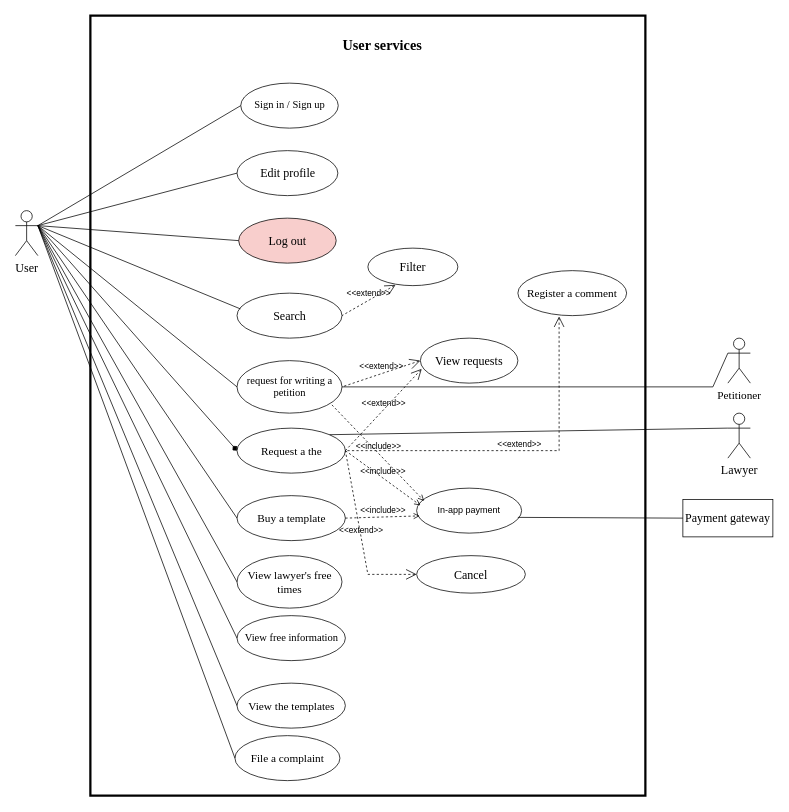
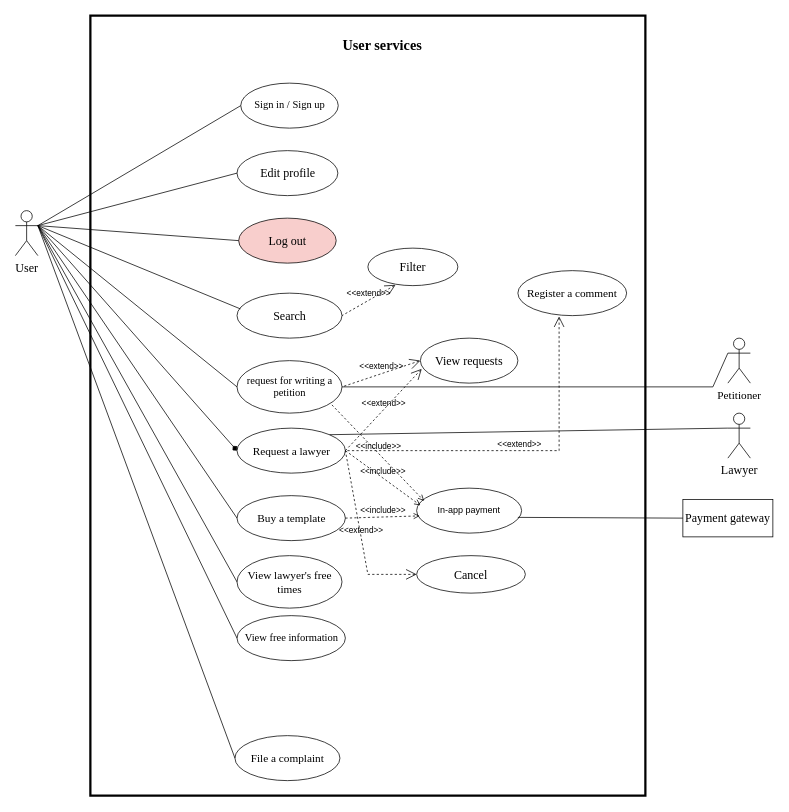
node "Request a the": label "Request a the" -> "Request a lawyer"
edge "User" -- "View the templates": removed
node "View the templates": removed
